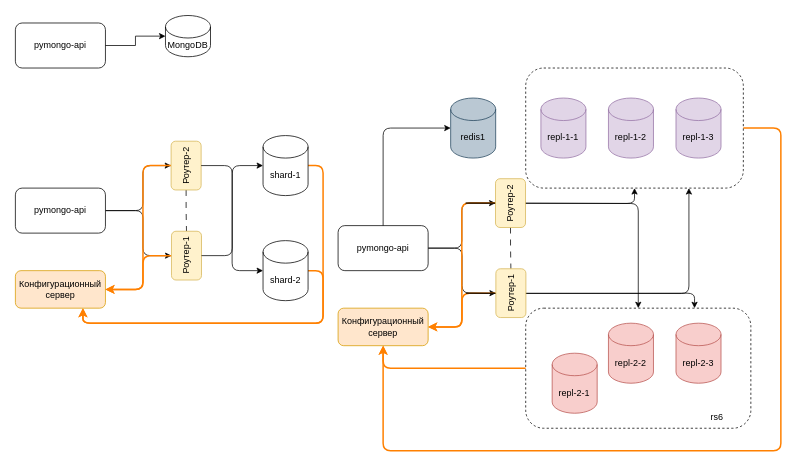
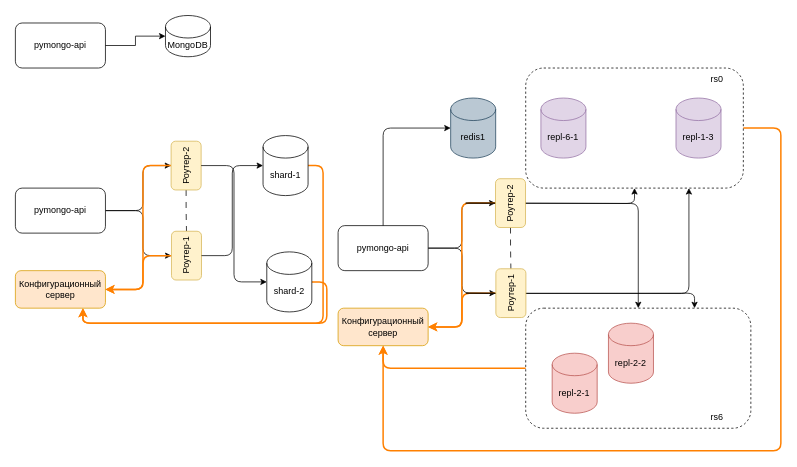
node "rs0": added
node "repl-1-2": removed
node "repl-1-1": label "repl-1-1" -> "repl-6-1"
node "shard-2": moved (285, 270) -> (289, 282)
node "repl-2-3": removed
